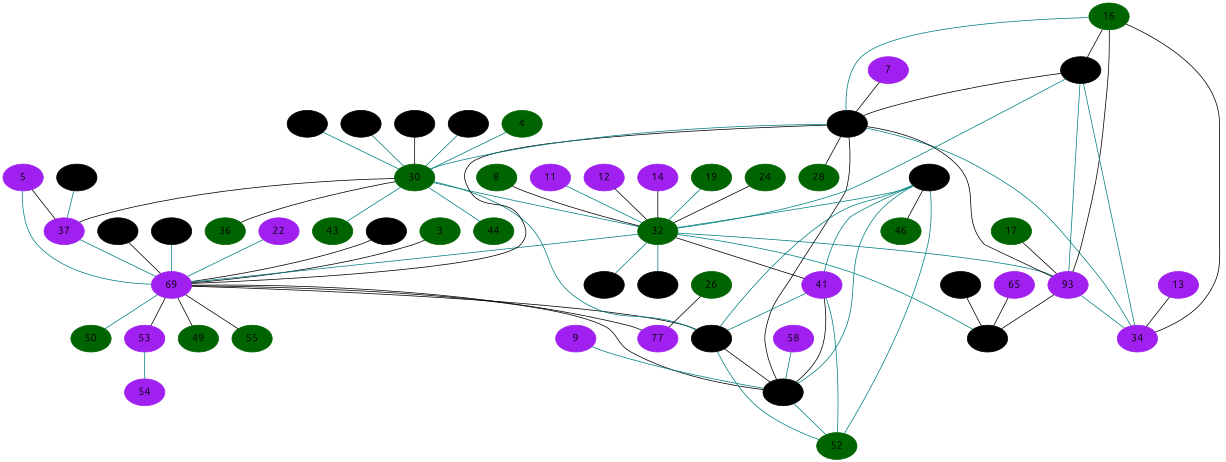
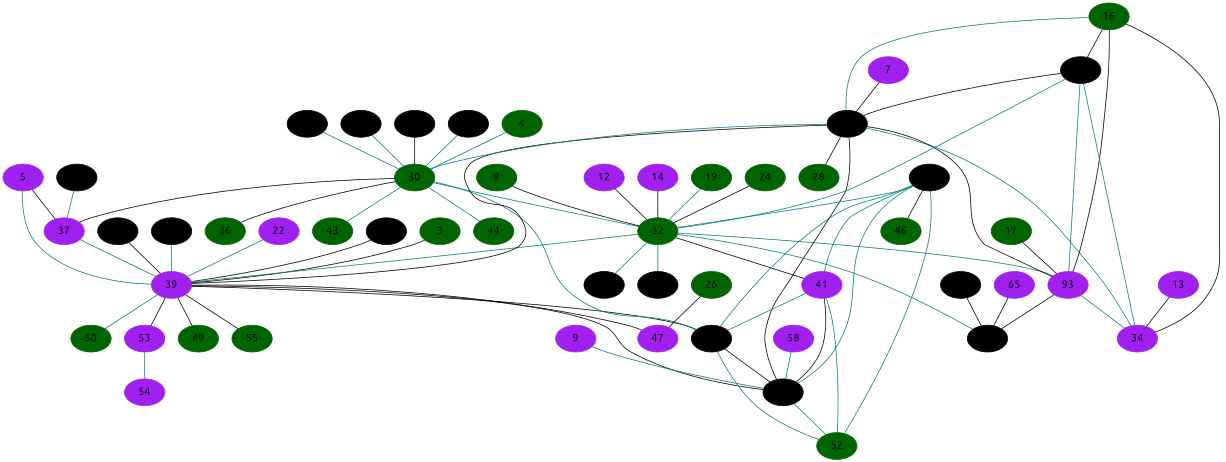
node "11": removed
node "69": label "69" -> "39"
node "77": label "77" -> "47"
